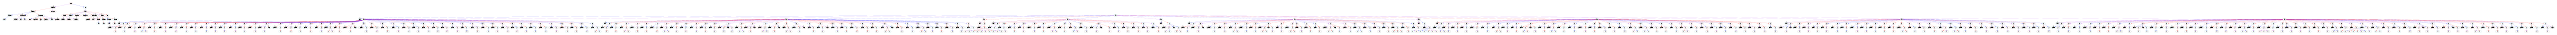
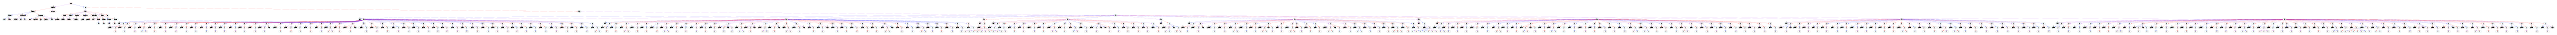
node "body": added
node "author": added
node "printer": added
node "note": added
